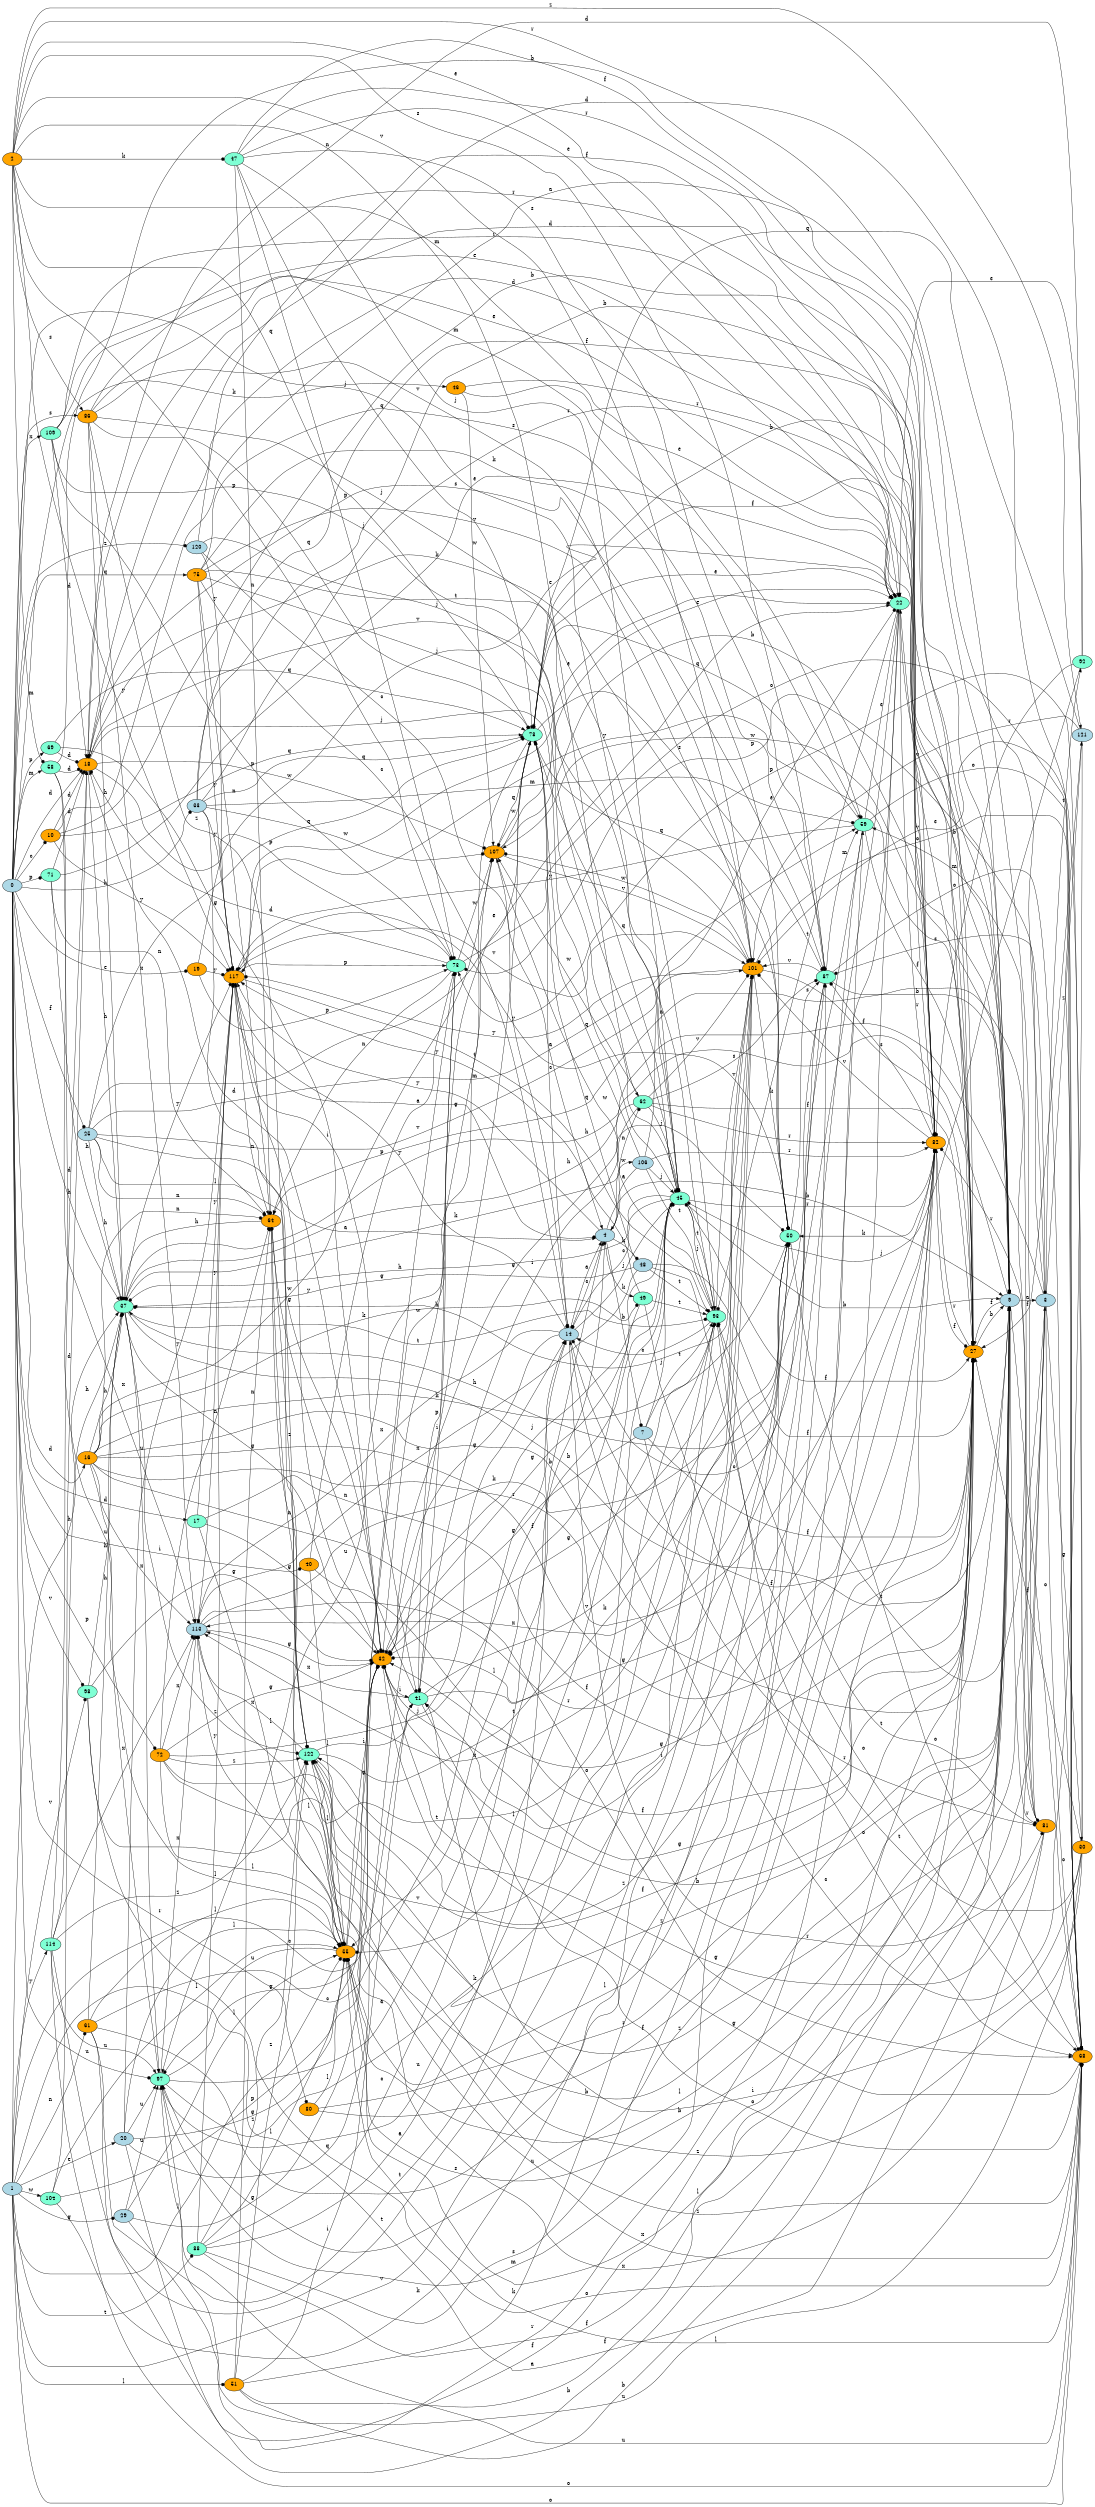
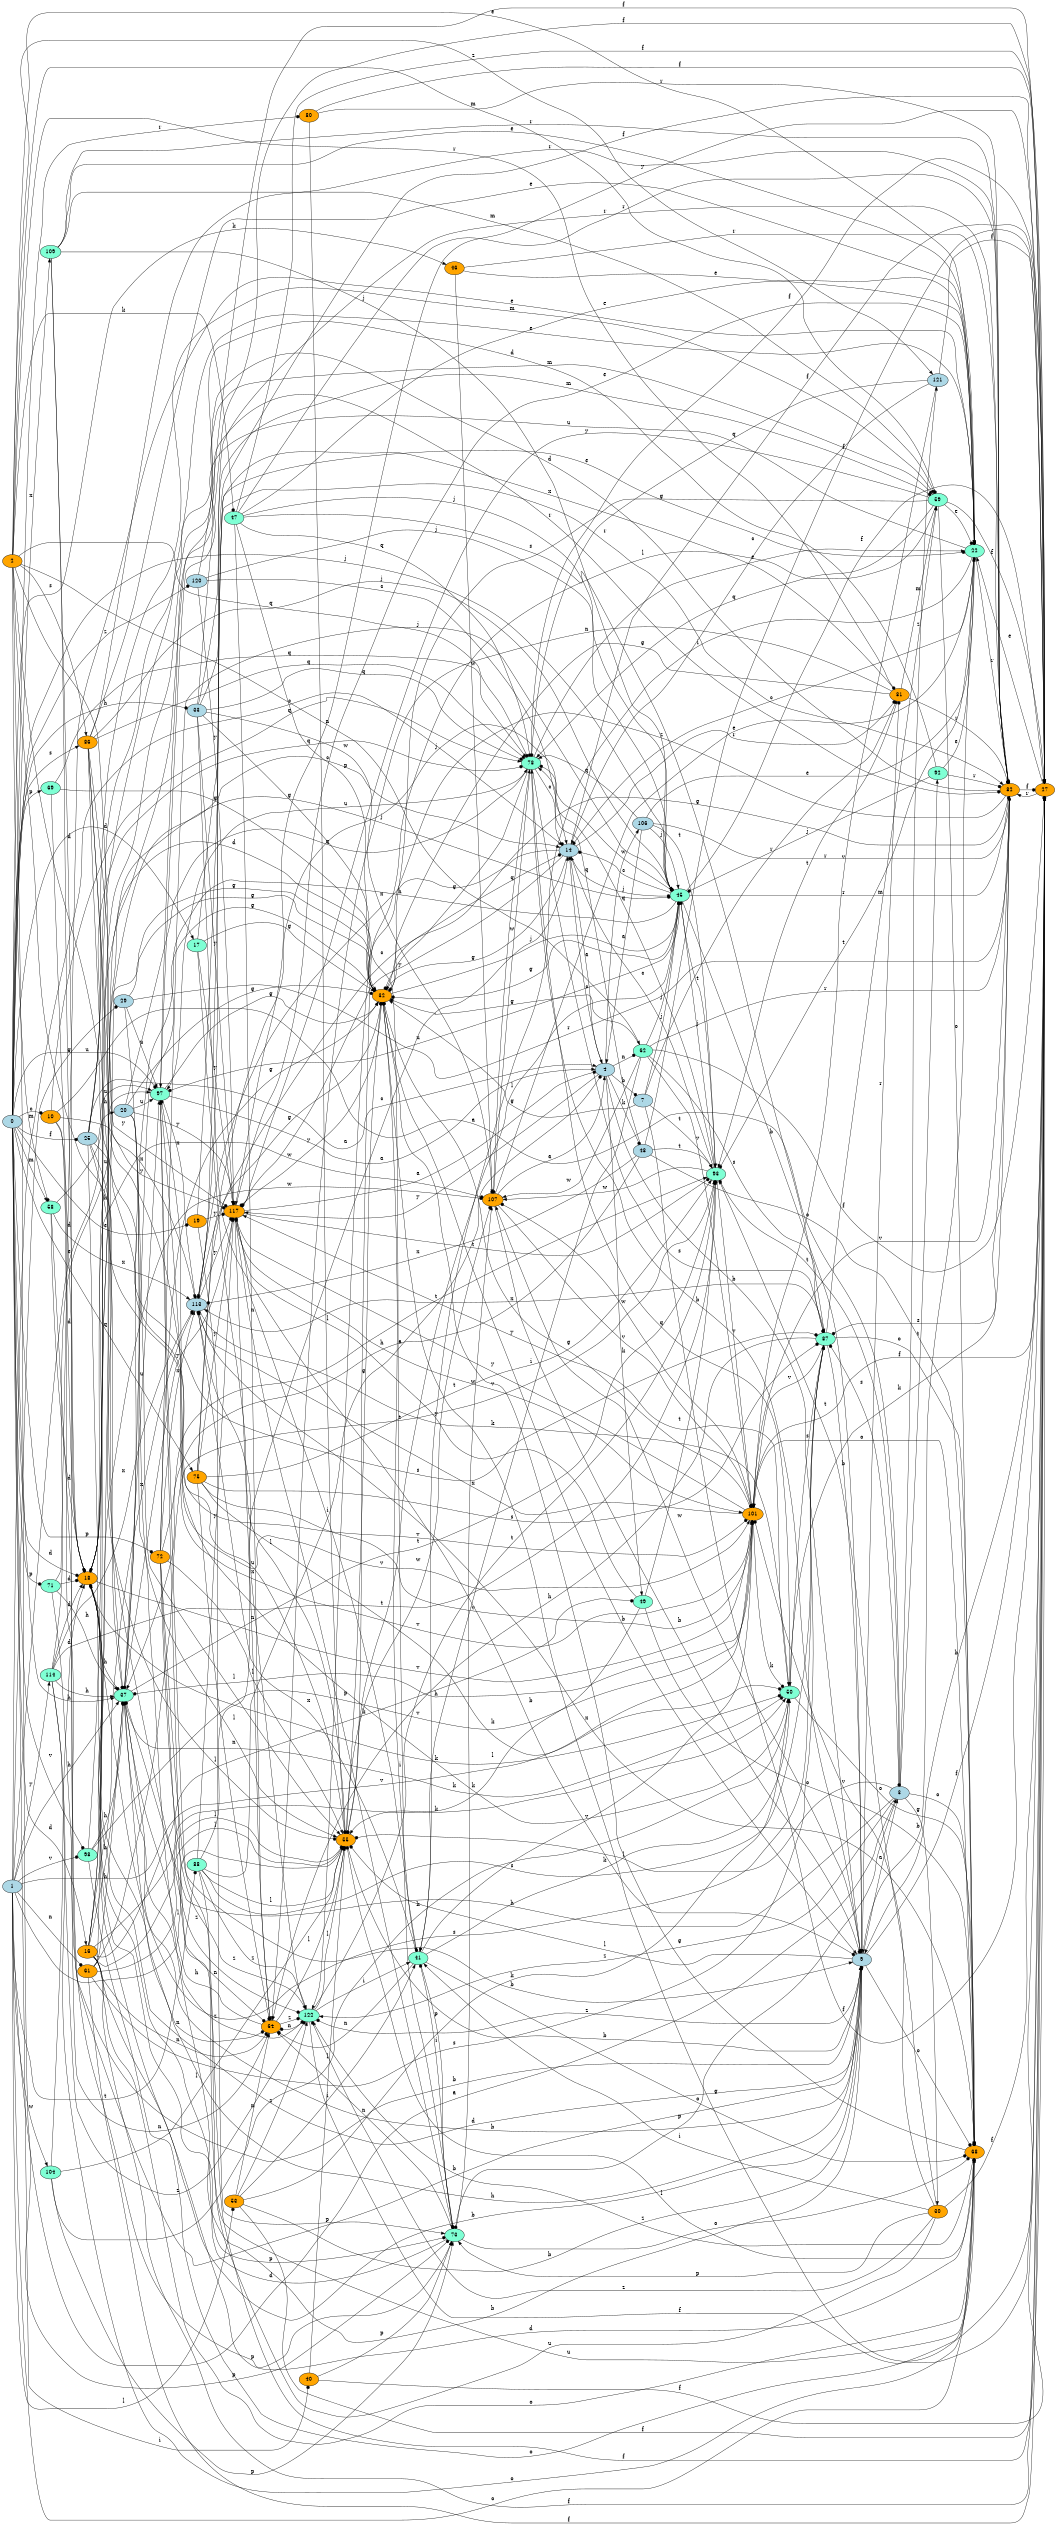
edge "48" -> "37": label "g" -> "h"
edge "87" -> "37": now "87" -> "64"
node "51": label "51" -> "53"
